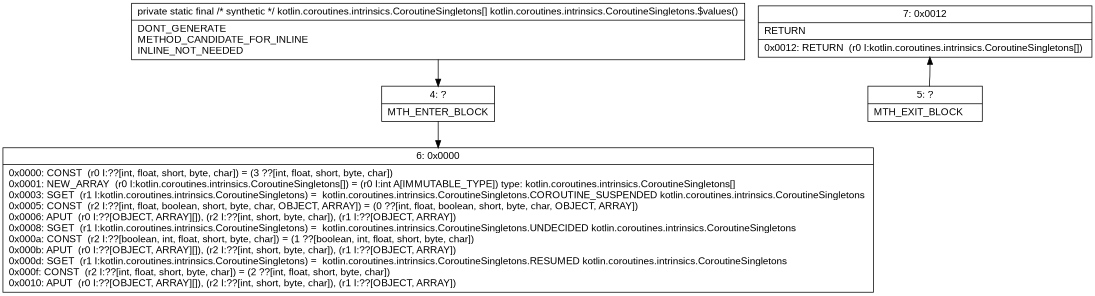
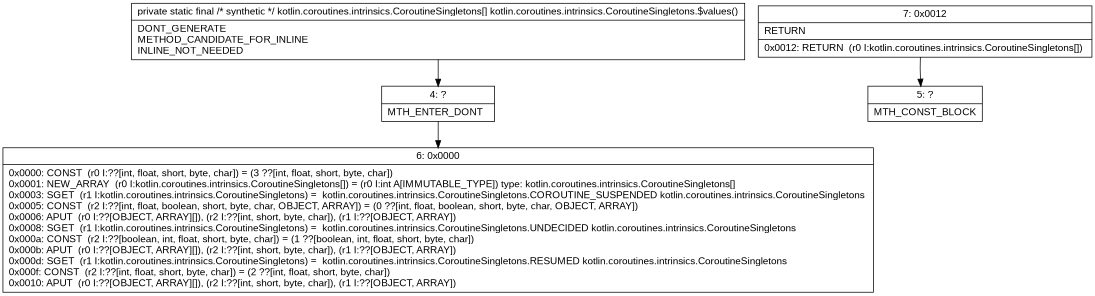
edge "5: ?" -> "7: 0x0012": reversed
node "4: ?": text "MTH_ENTER_BLOCK" -> "MTH_ENTER_DONT"
node "5: ?": text "MTH_EXIT_BLOCK" -> "MTH_CONST_BLOCK"
